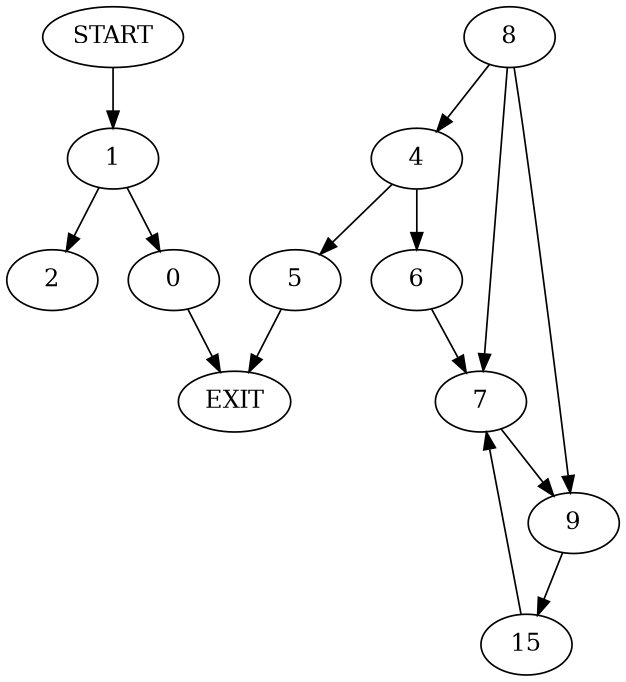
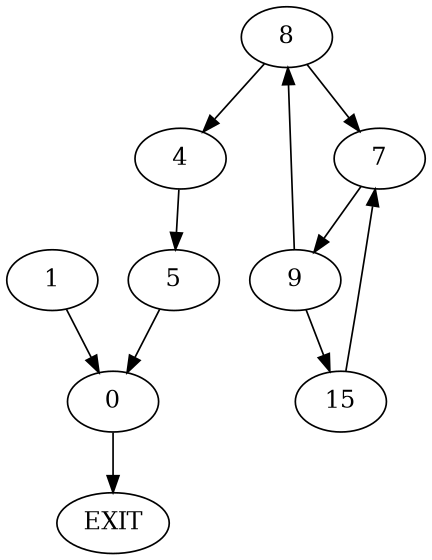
node "START": removed
edge "8" -> "9": reversed
node "2": removed
node "6": removed
edge "5" -> "EXIT": now "5" -> "0"
